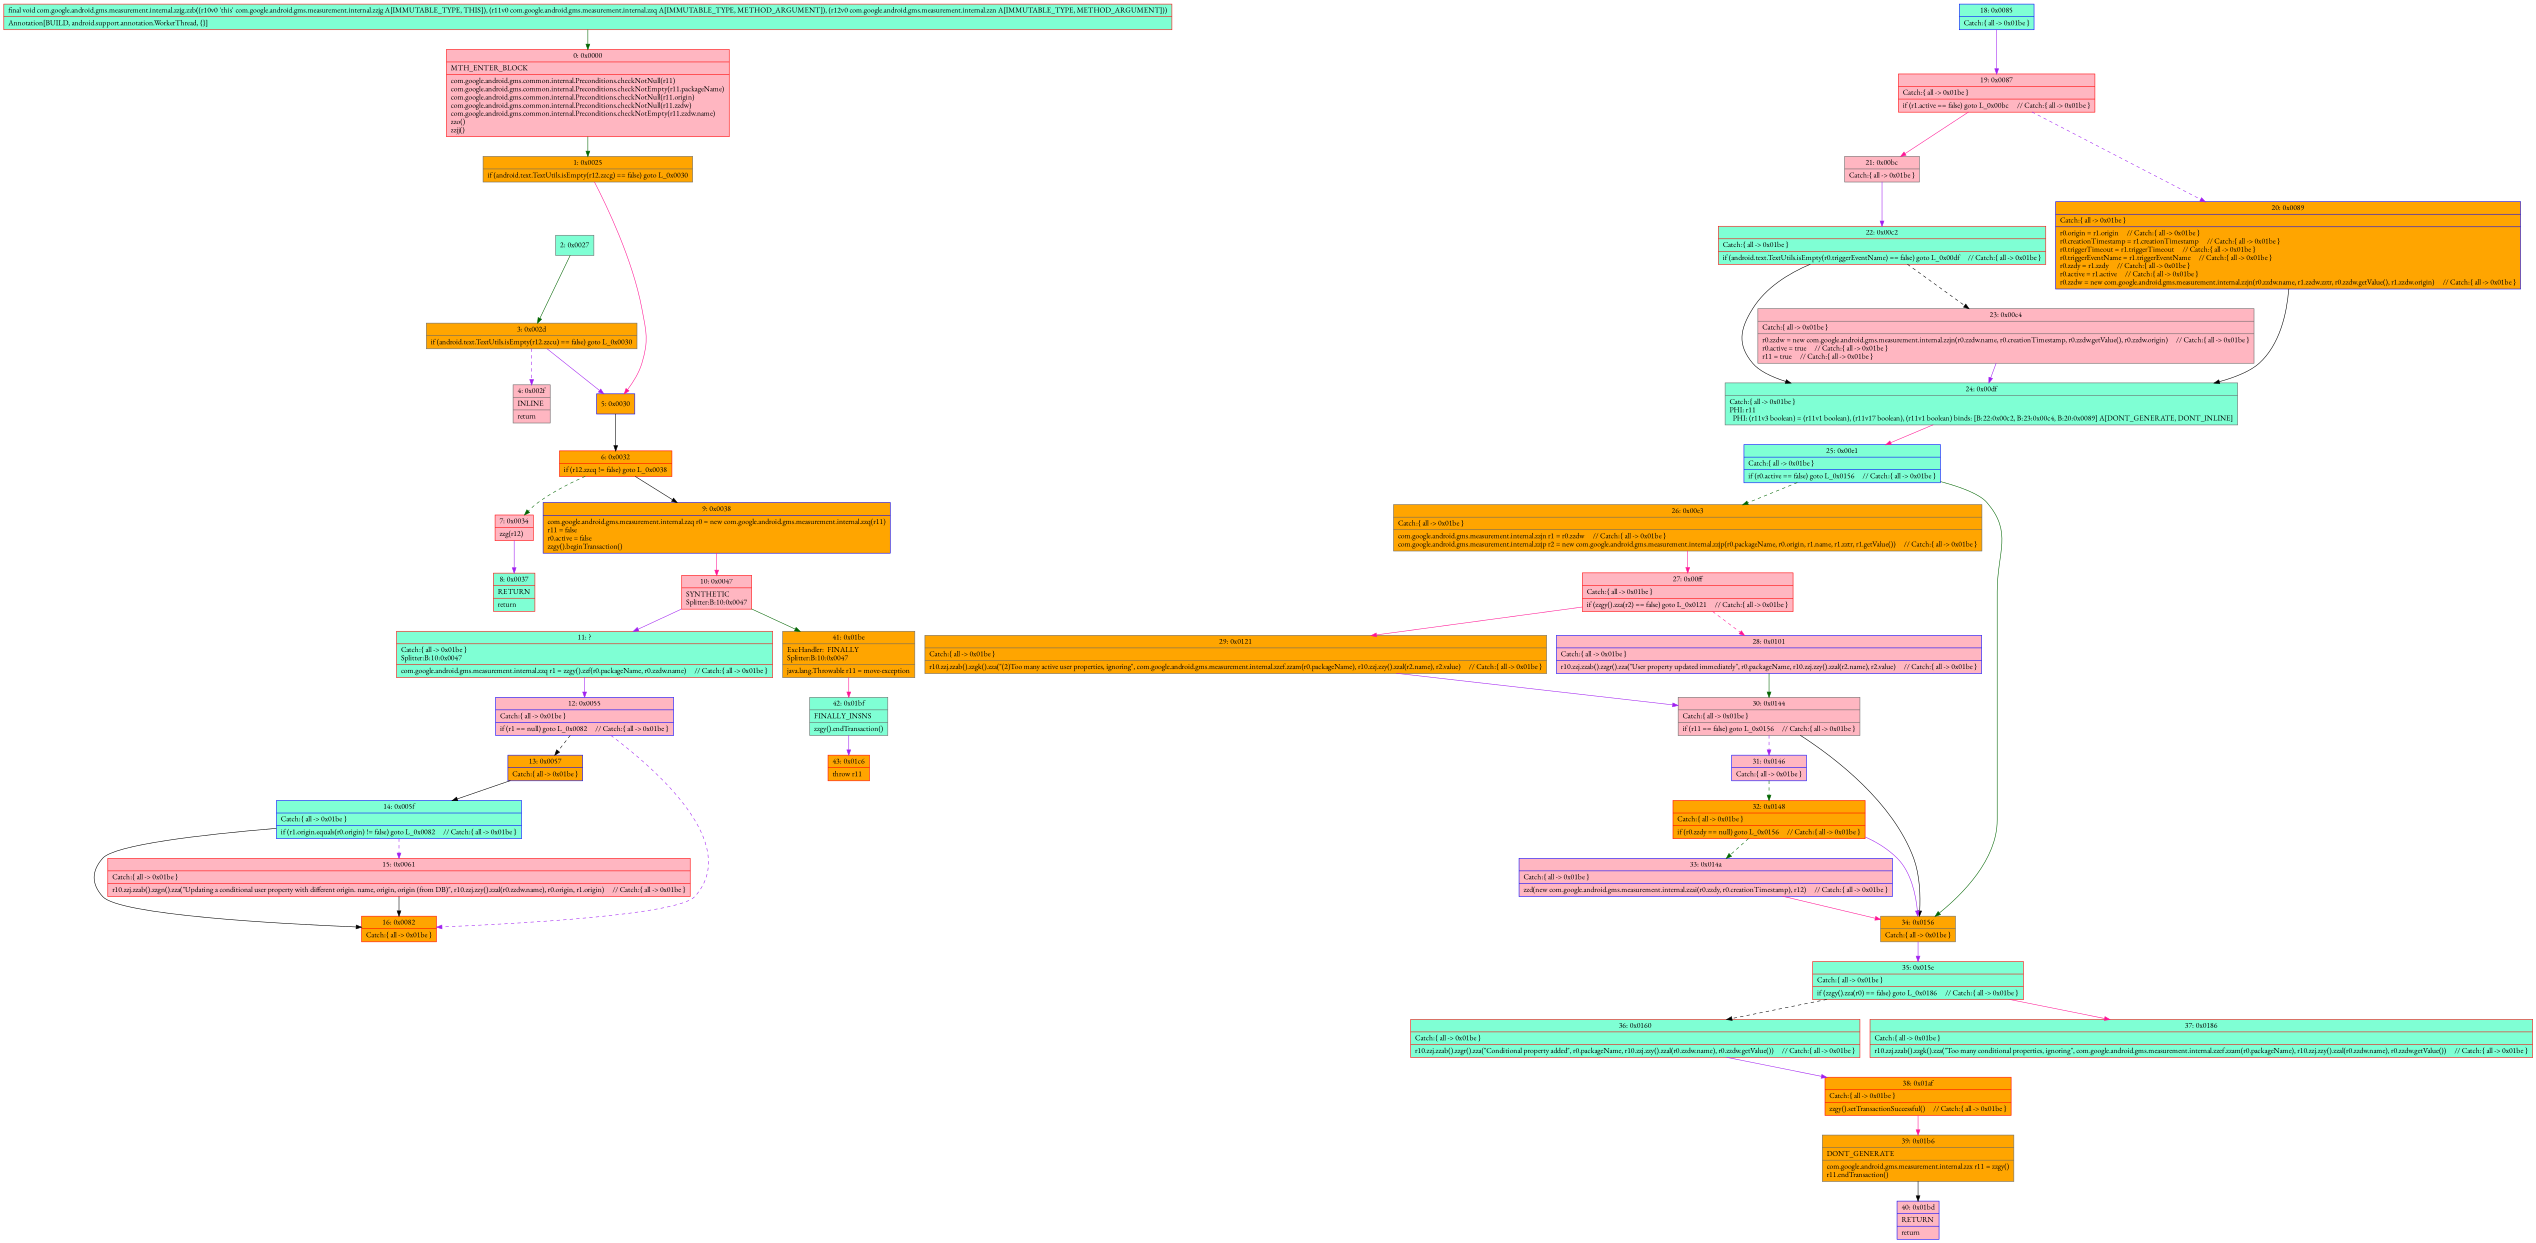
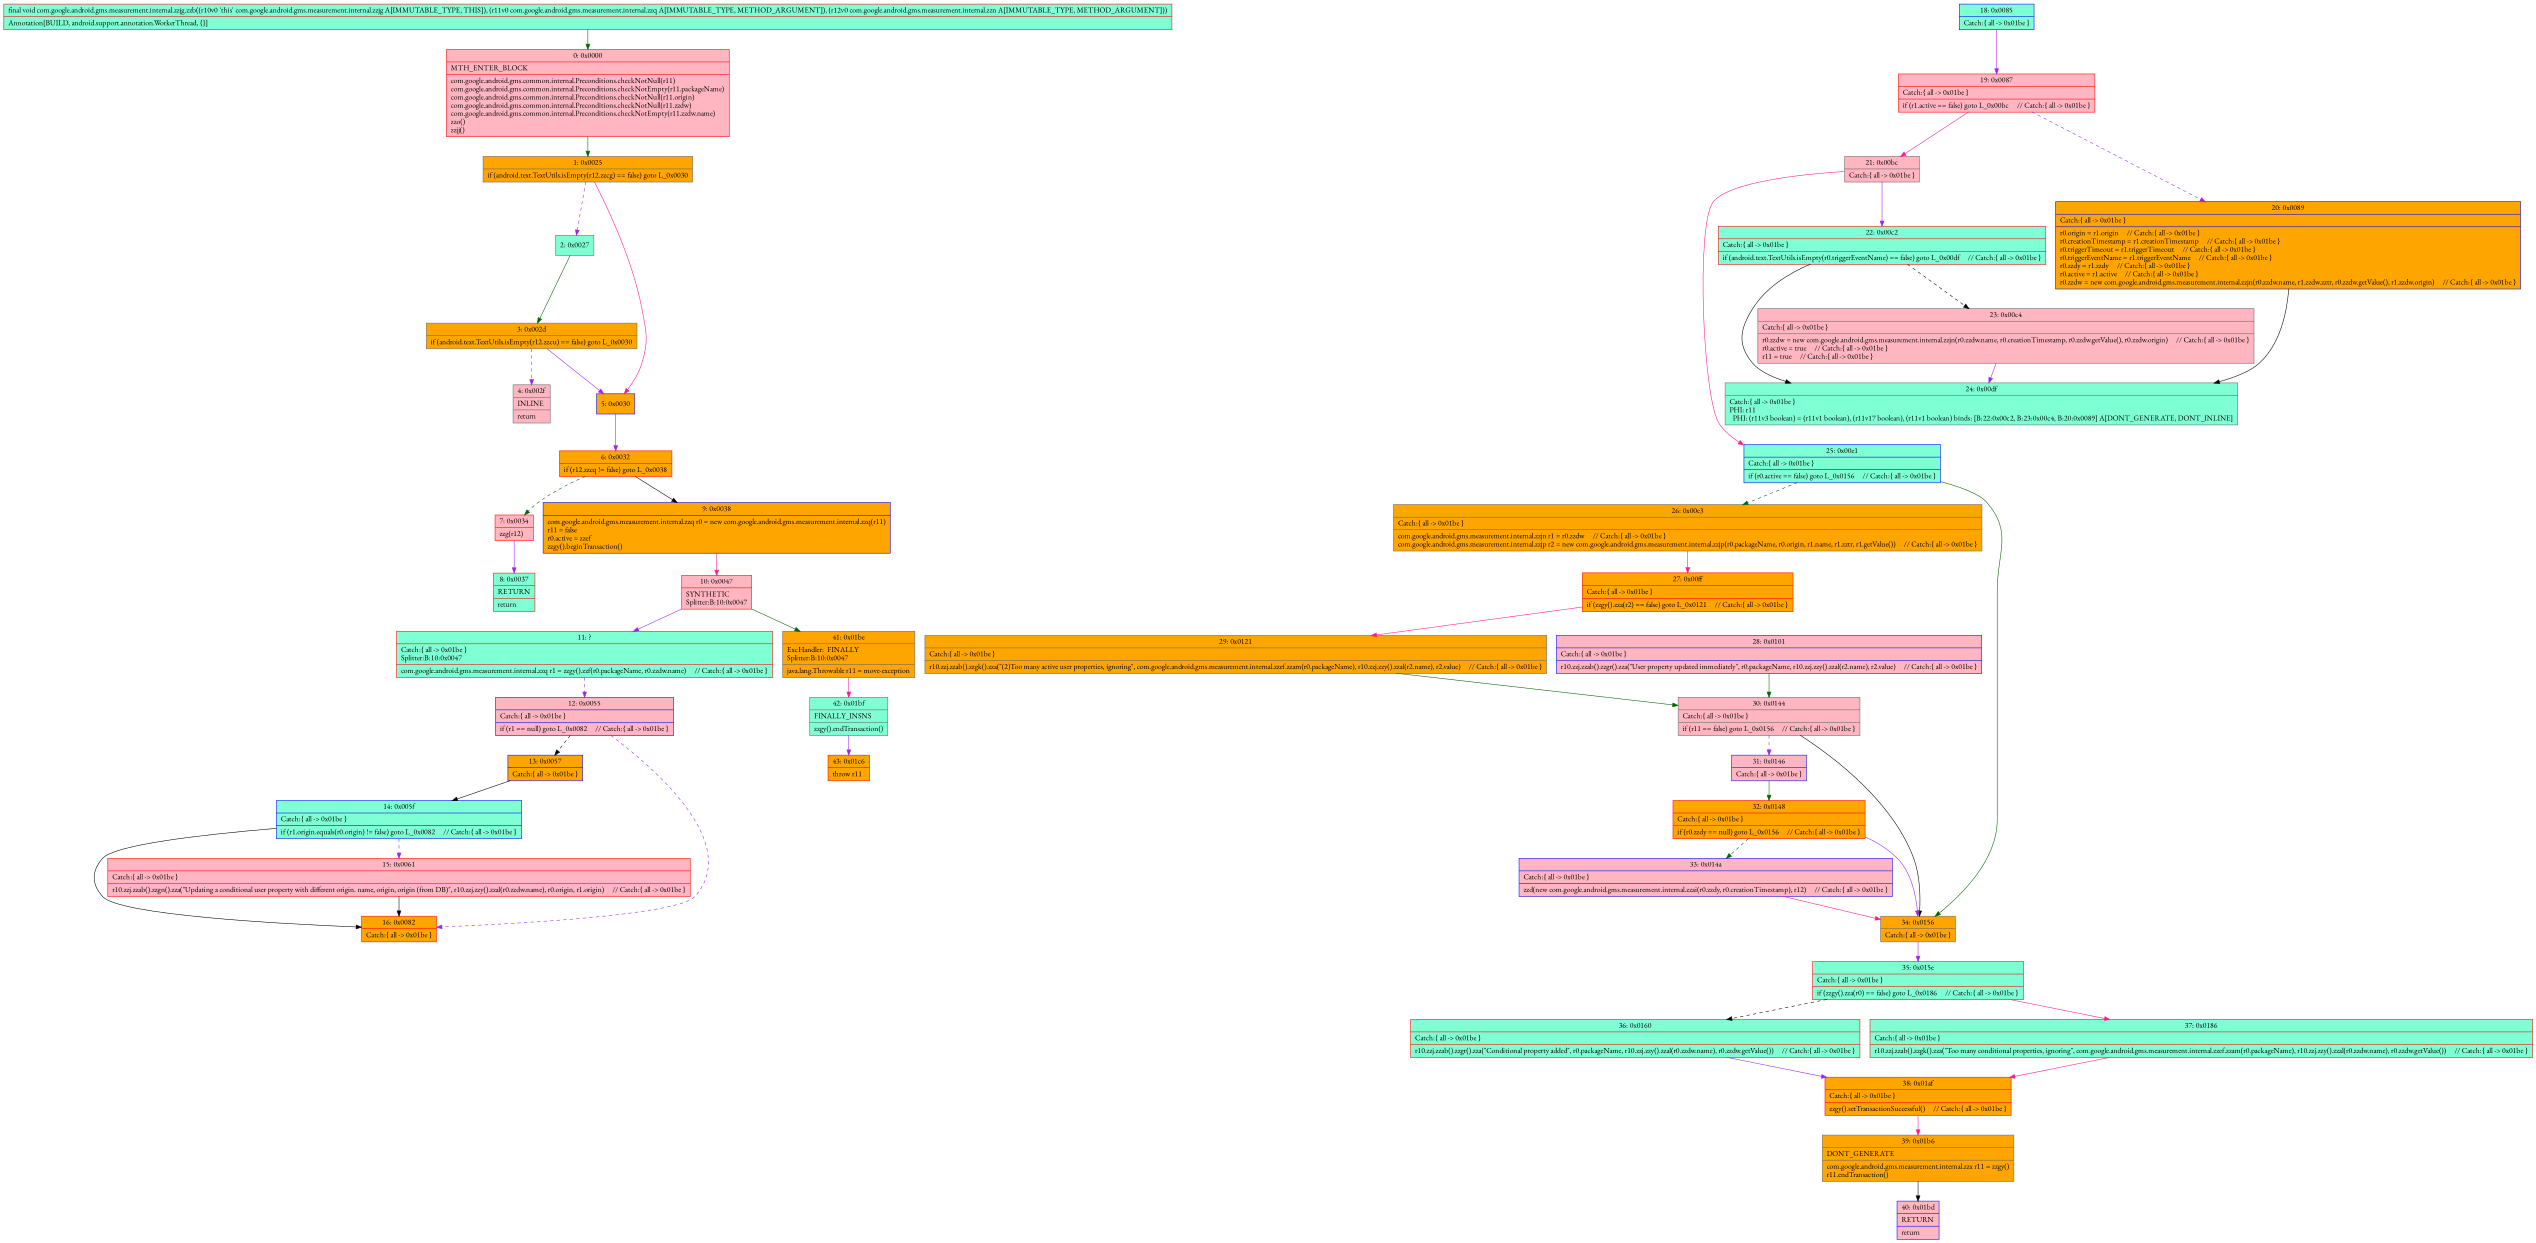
edge "1: 0x0025" -> "2: 0x0027": added
edge "5: 0x0030" -> "6: 0x0032": color black -> purple
edge "24: 0x00df" -> "25: 0x00e1": now "21: 0x00bc" -> "25: 0x00e1"
node "9: 0x0038": text "r0.active = false" -> "r0.active = zzef"
node "27: 0x00ff": fillcolor lightpink -> orange
edge "27: 0x00ff" -> "28: 0x0101": removed
edge "11: ?" -> "12: 0x0055": style solid -> dashed
edge "29: 0x0121" -> "30: 0x0144": color purple -> darkgreen
edge "31: 0x0146" -> "32: 0x0148": style dashed -> solid
edge "37: 0x0186" -> "38: 0x01af": added
